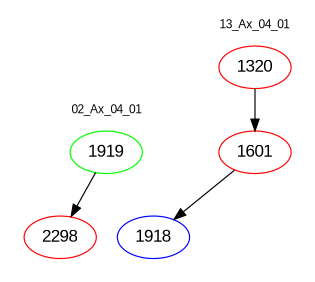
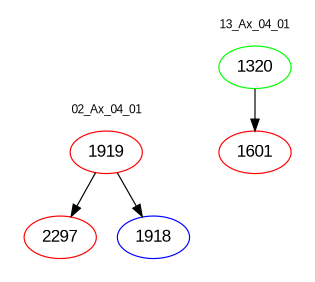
node "1320": color red -> green
node "1919": color green -> red
edge "1601" -> "1918": now "1919" -> "1918"
node "2298": label "2298" -> "2297"
